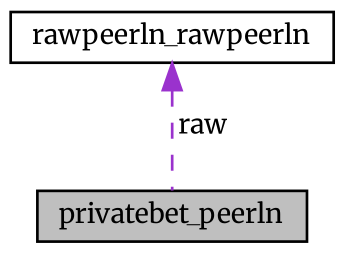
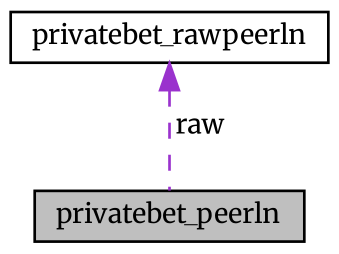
node "rawpeerln_rawpeerln": label "rawpeerln_rawpeerln" -> "privatebet_rawpeerln"
